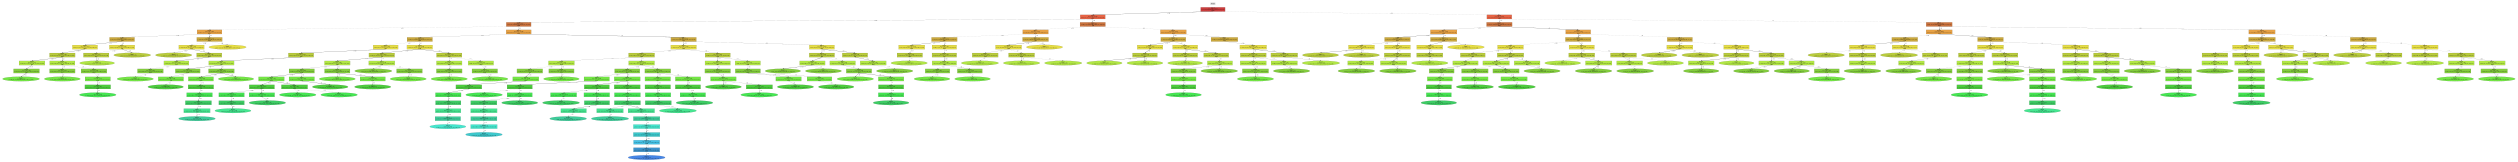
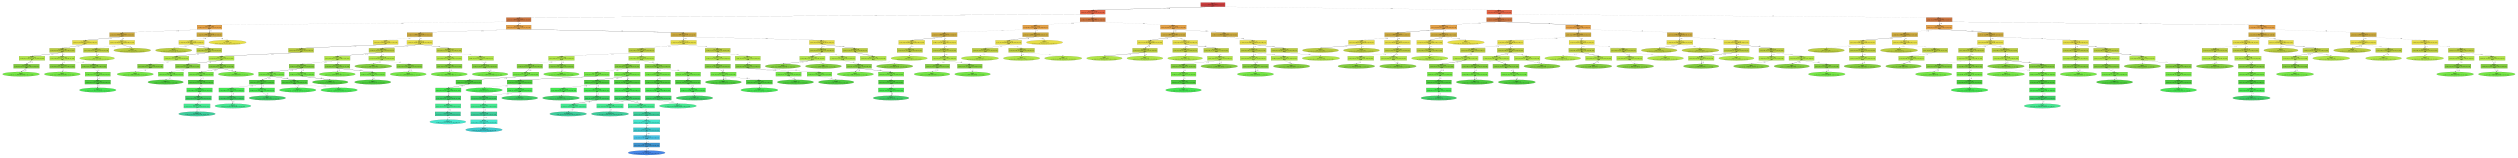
node "CIFAR_10": removed
